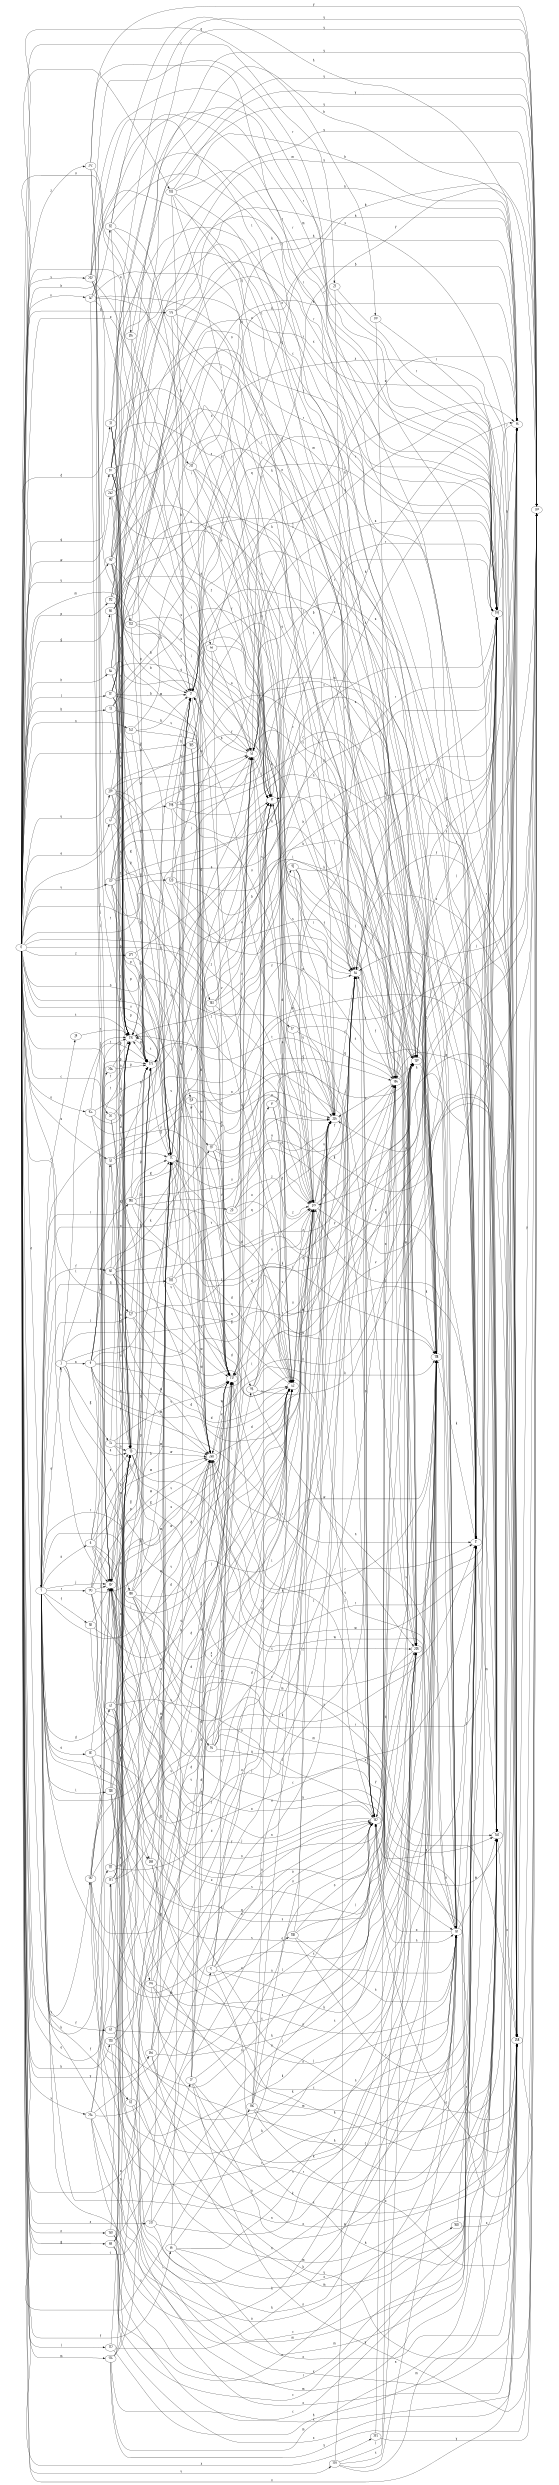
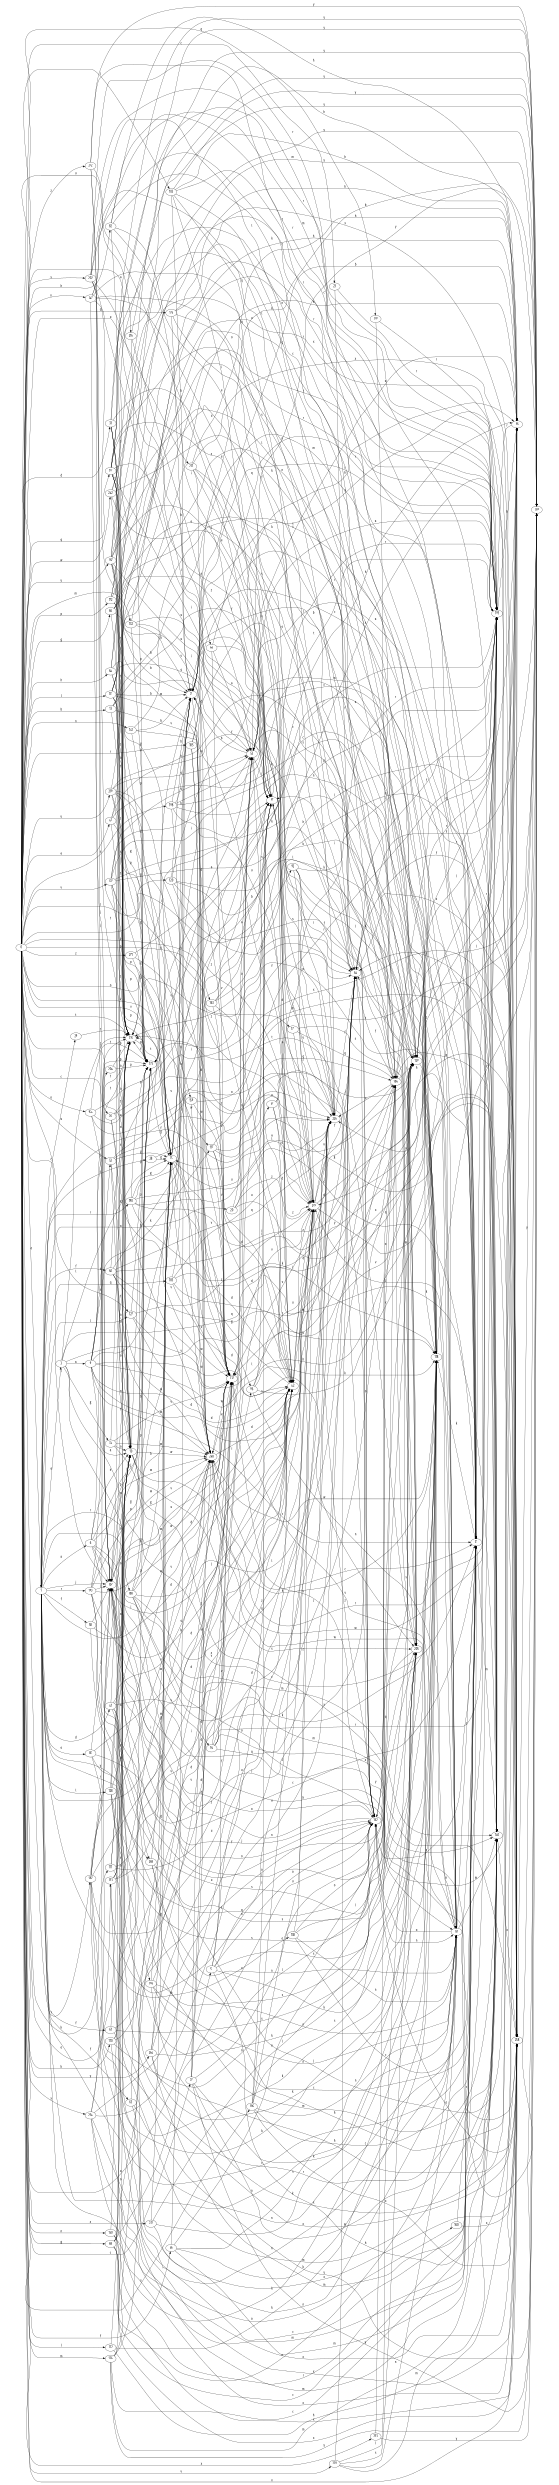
edge "26" -> "258": added, label "x"
node "28": added
